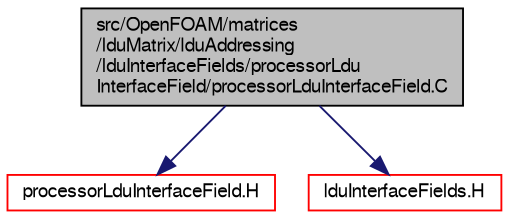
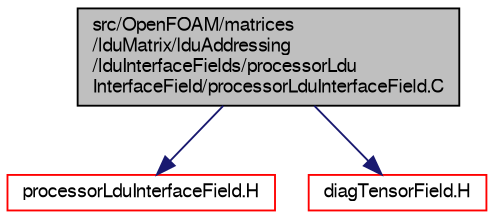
node "lduInterfaceFields.H": label "lduInterfaceFields.H" -> "diagTensorField.H"
